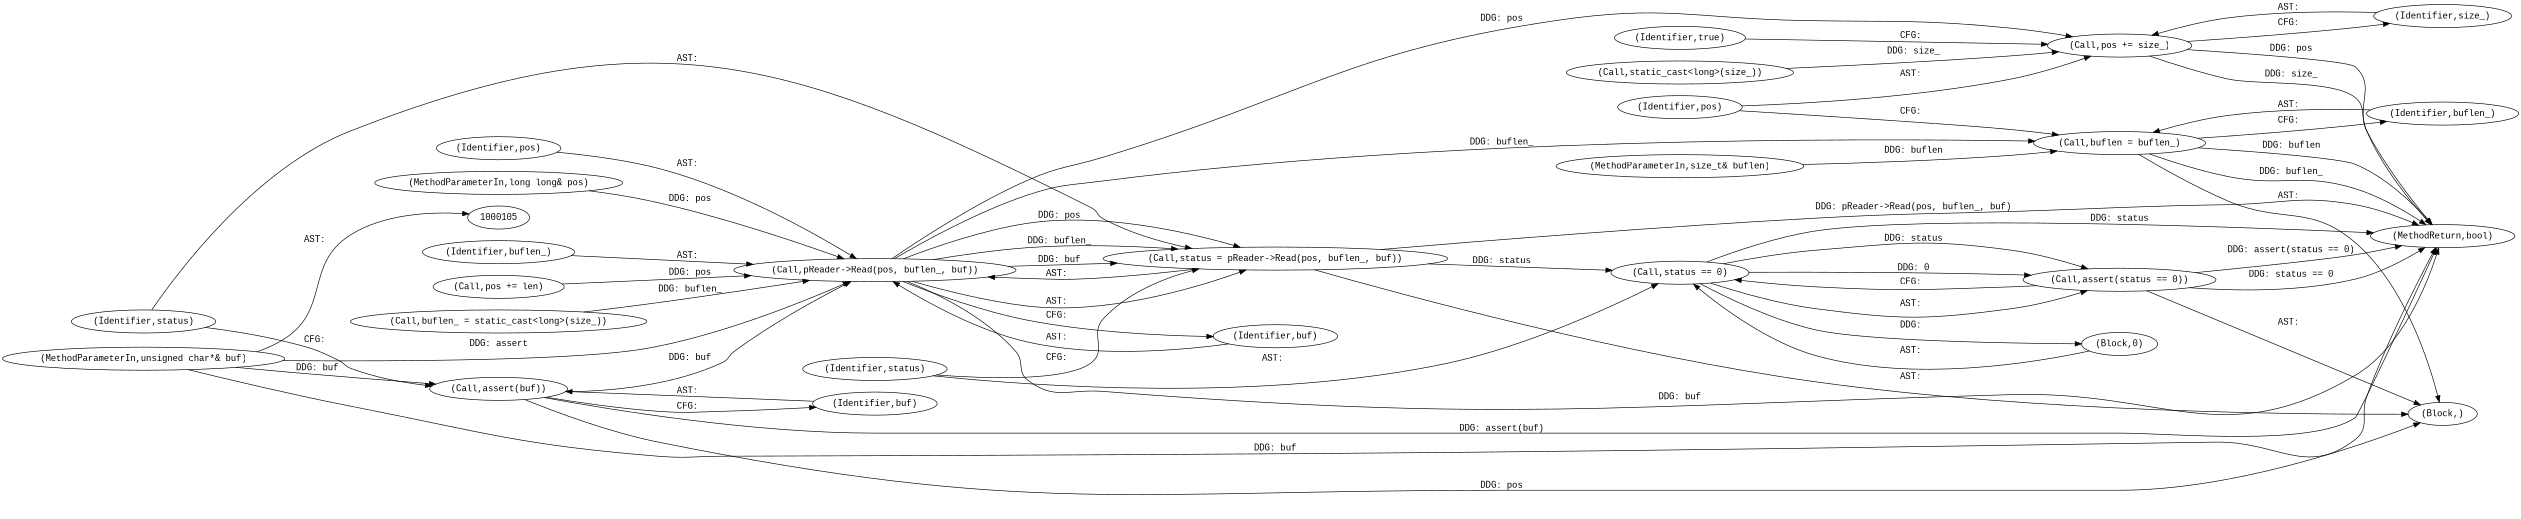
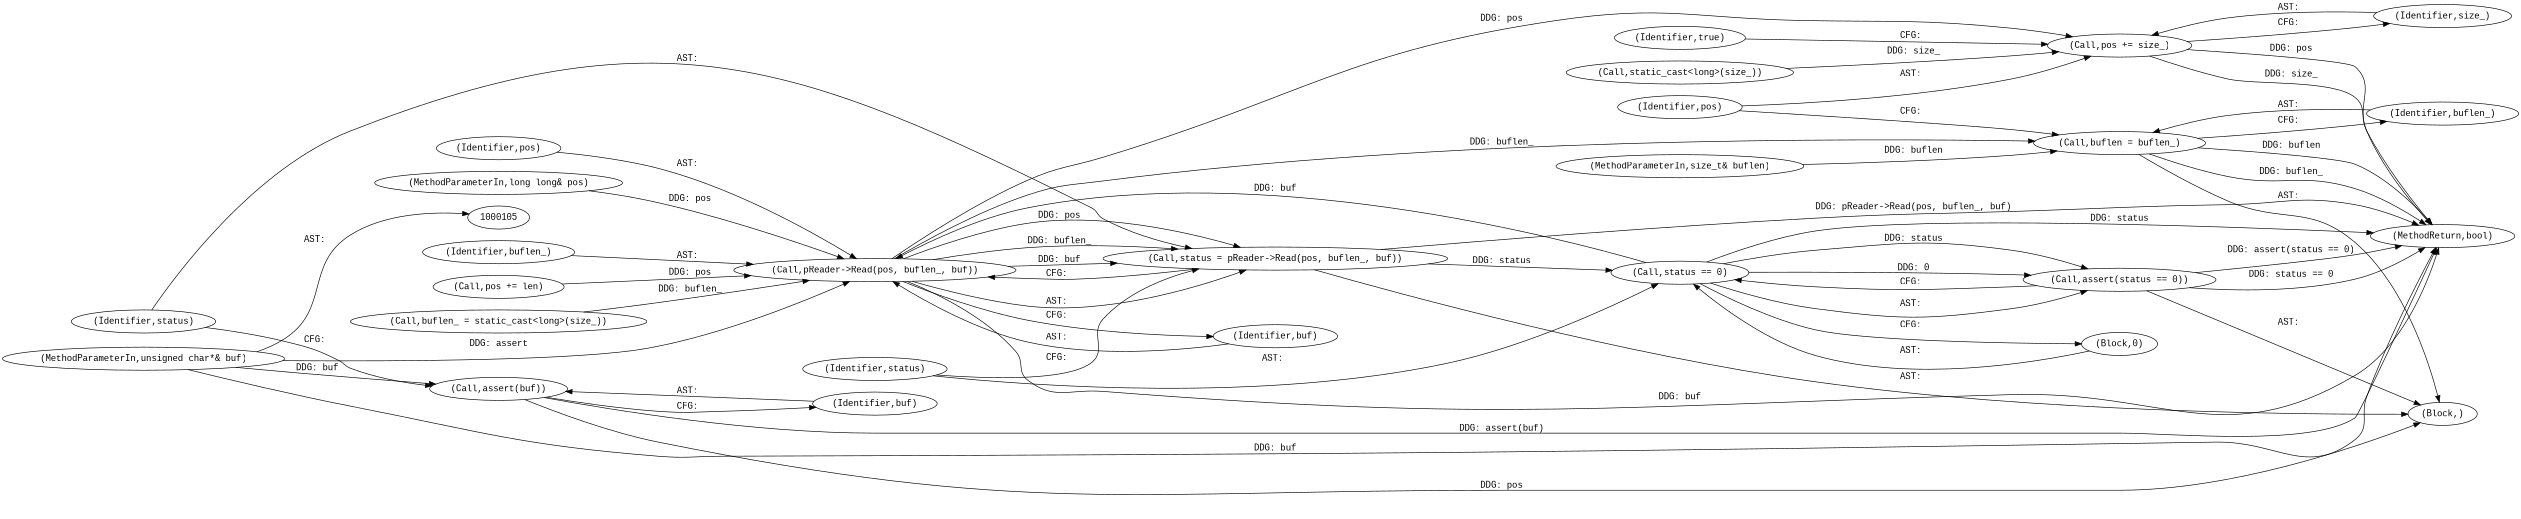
edge "(Call,status = pReader->Read(pos, buflen_, buf))" -> "(Call,pReader->Read(pos, buflen_, buf))": label "AST: " -> "CFG: "
edge "(Call,status == 0)" -> "(Block,0)": label "DDG: " -> "CFG: "
edge "(Call,assert(buf))" -> "(Call,pReader->Read(pos, buflen_, buf))": now "(Call,status == 0)" -> "(Call,pReader->Read(pos, buflen_, buf))"
